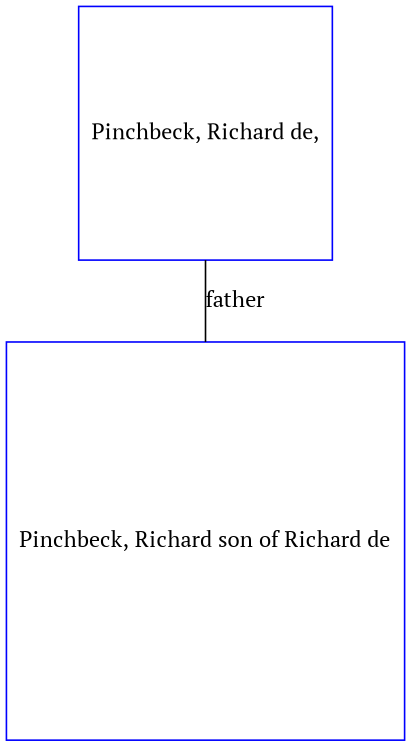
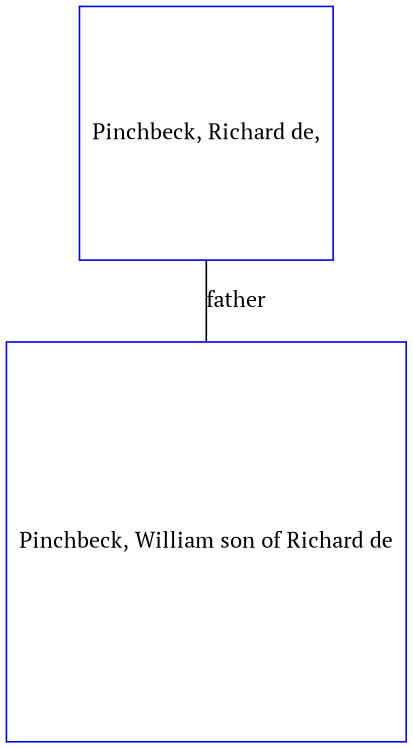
node "Pinchbeck, Richard son of Richard de": label "Pinchbeck, Richard son of Richard de" -> "Pinchbeck, William son of Richard de"
